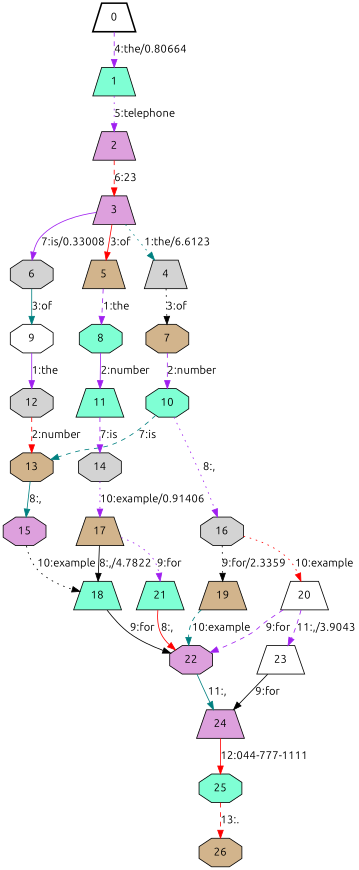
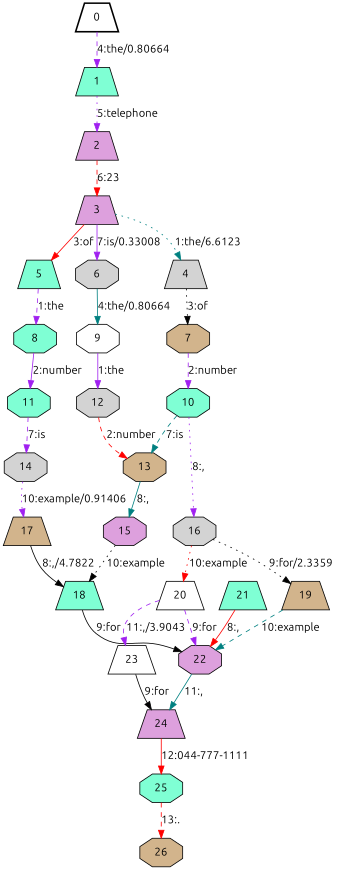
node "5": fillcolor tan -> aquamarine
edge "6" -> "9": label "3:of" -> "4:the/0.80664"
node "11": shape trapezium -> octagon
edge "17" -> "21": removed, label "9:for"
